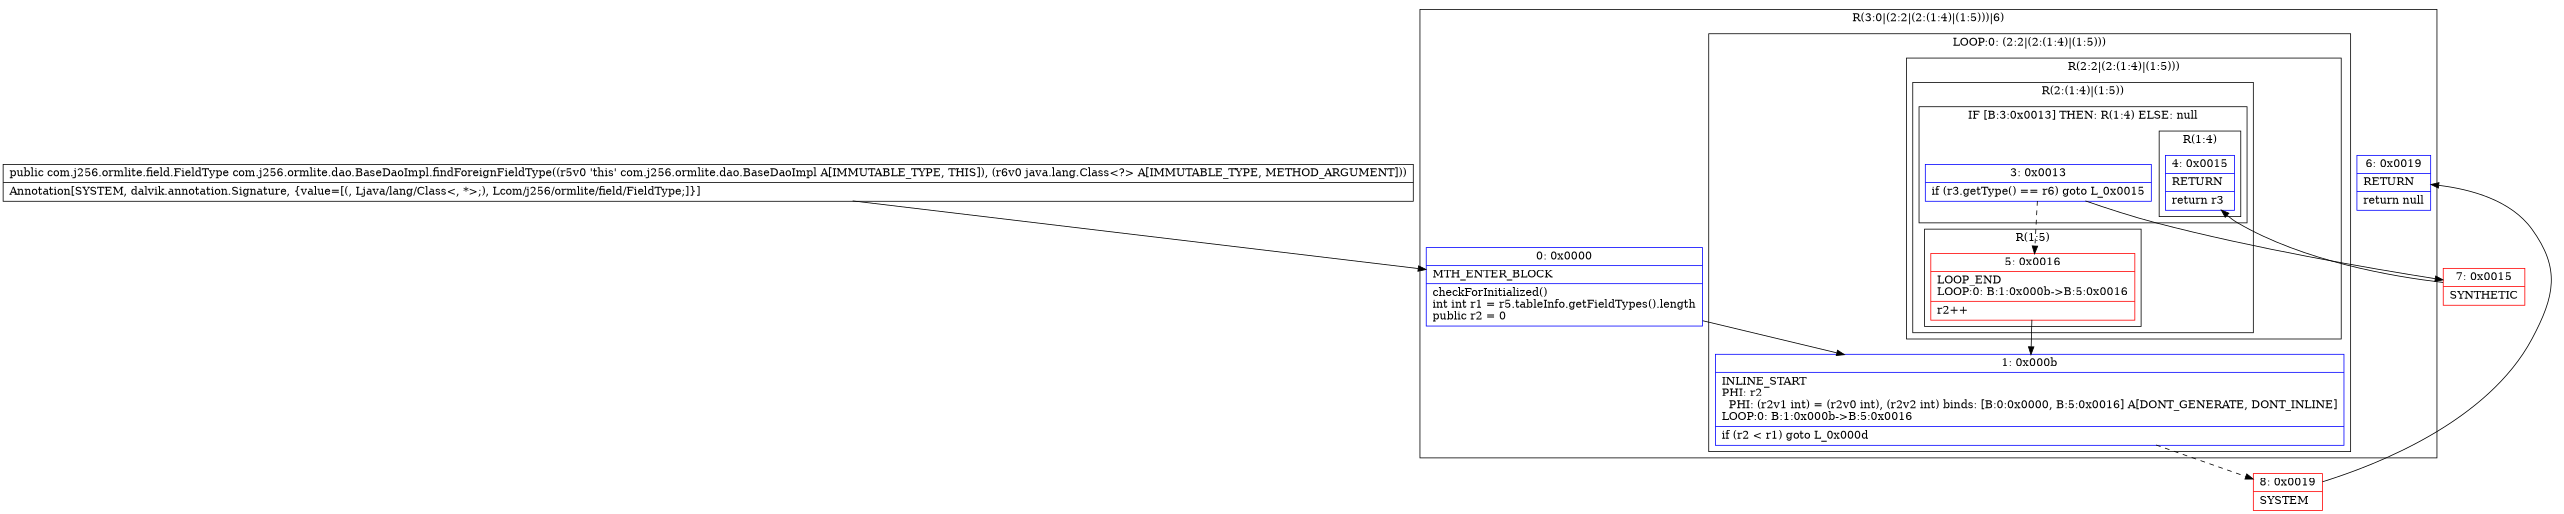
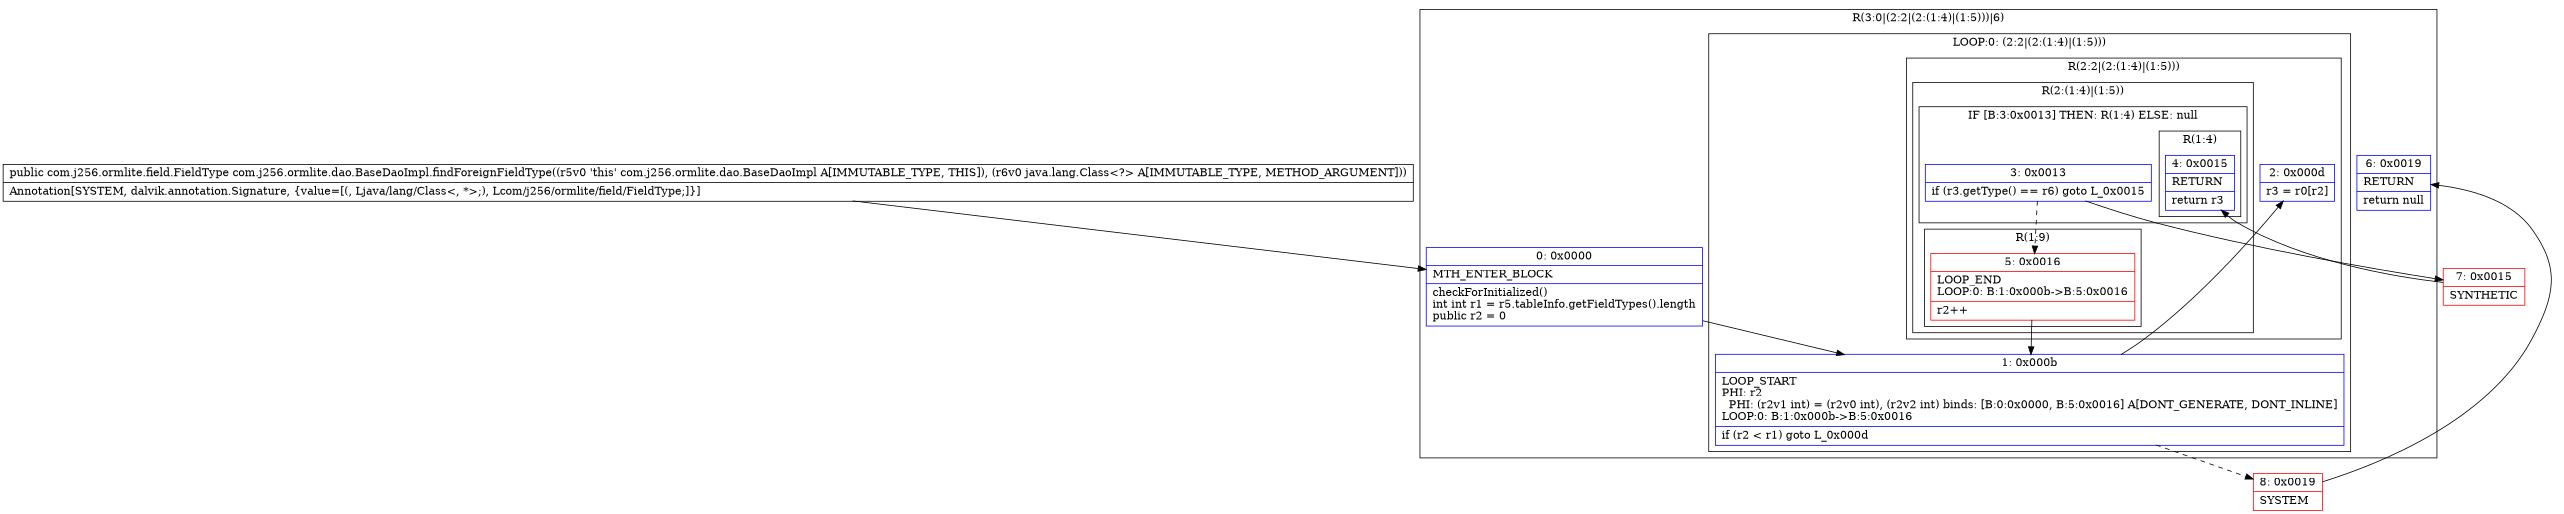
node "2: 0x000d": added
cluster "R(1:5)": label "R(1:5)" -> "R(1:9)"
node "1: 0x000b": text "INLINE_START" -> "LOOP_START"
